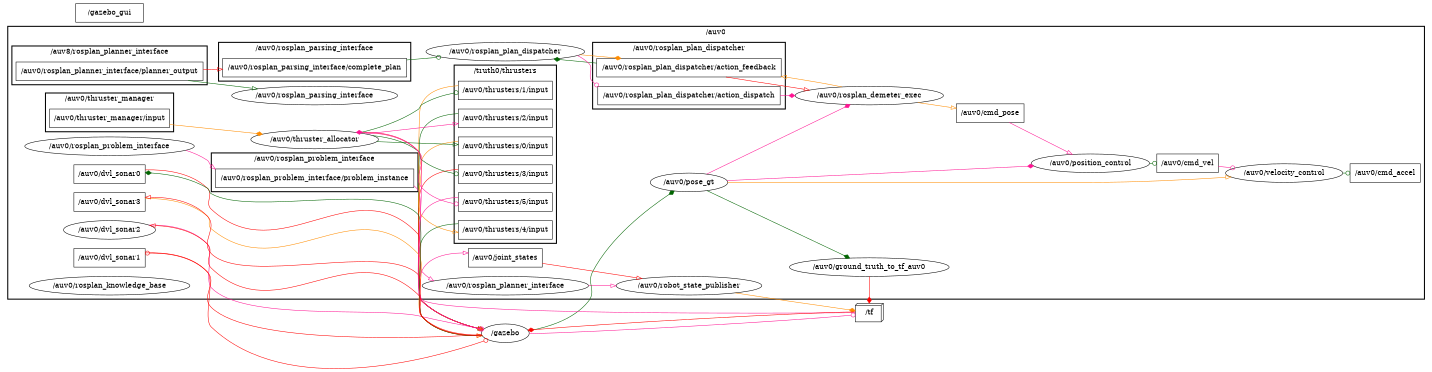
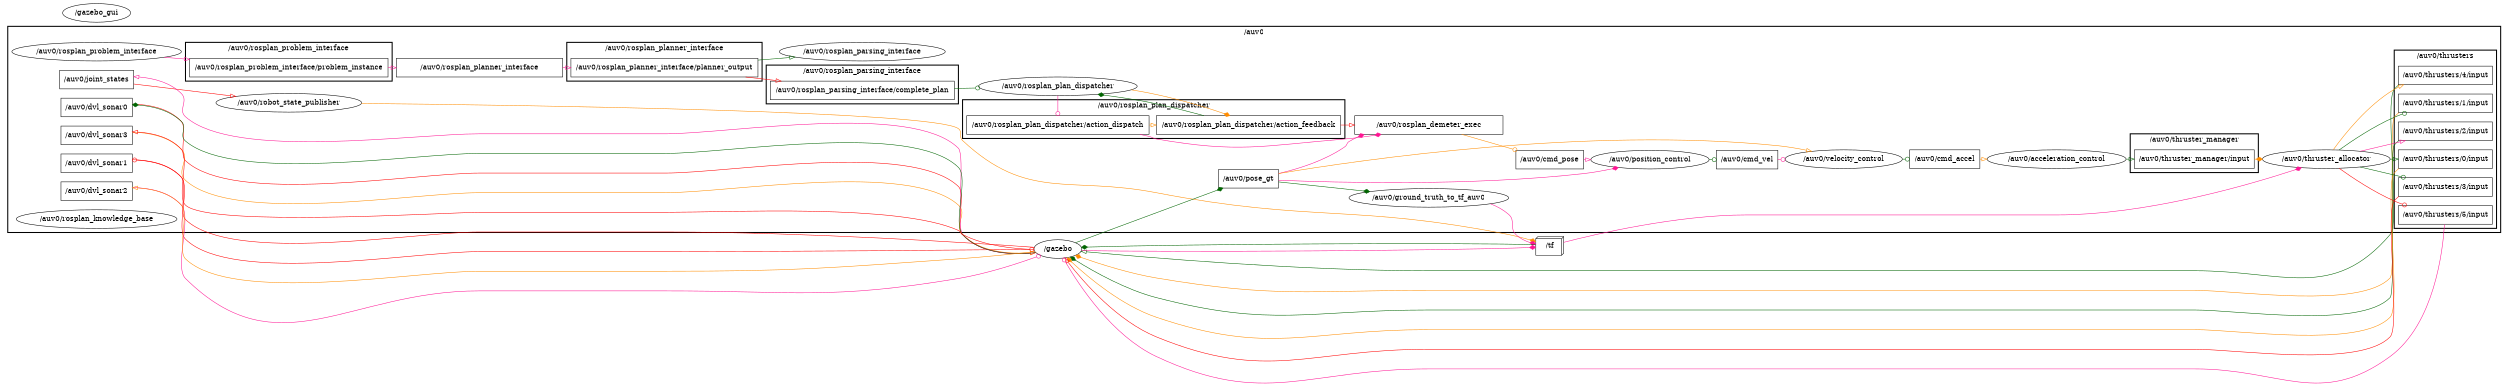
node "/gazebo_gui": shape box -> ellipse
cluster "/auv8/rosplan_planner_interface": label "/auv8/rosplan_planner_interface" -> "/auv0/rosplan_planner_interface"
cluster "/truth0/thrusters": label "/truth0/thrusters" -> "/auv0/thrusters"
edge "/auv0/rosplan_demeter_exec" -> "/auv0/rosplan_plan_dispatcher/action_feedback": now "/auv0/rosplan_plan_dispatcher/action_dispatch" -> "/auv0/rosplan_plan_dispatcher/action_feedback"
node "/auv0/rosplan_demeter_exec": shape ellipse -> box
edge "/auv0/rosplan_demeter_exec" -> "/auv0/cmd_pose": arrowhead onormal -> odot
edge "/auv0/thruster_allocator" -> "/auv0/thrusters/5/input": color deeppink -> red
node "/auv0/acceleration_control": added
node "/auv0/pose_gt": shape ellipse -> box
node "/auv0/dvl_sonar2": shape ellipse -> box
edge "/gazebo" -> "/auv0/dvl_sonar2": color red -> darkorange
node "/auv0/rosplan_planner_interface": shape ellipse -> box
edge "/auv0/rosplan_planner_interface" -> "/auv0/robot_state_publisher": now "/auv0/rosplan_planner_interface" -> "/auv0/rosplan_planner_interface/planner_output"
edge "/auv0/ground_truth_to_tf_auv0" -> "/tf": color red -> deeppink
edge "/tf" -> "/gazebo": color red -> darkgreen
edge "/gazebo" -> "/tf": arrowhead odot -> diamond
